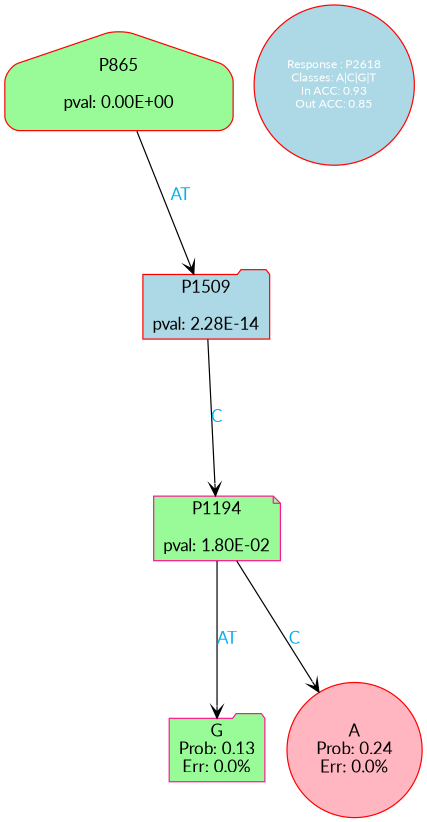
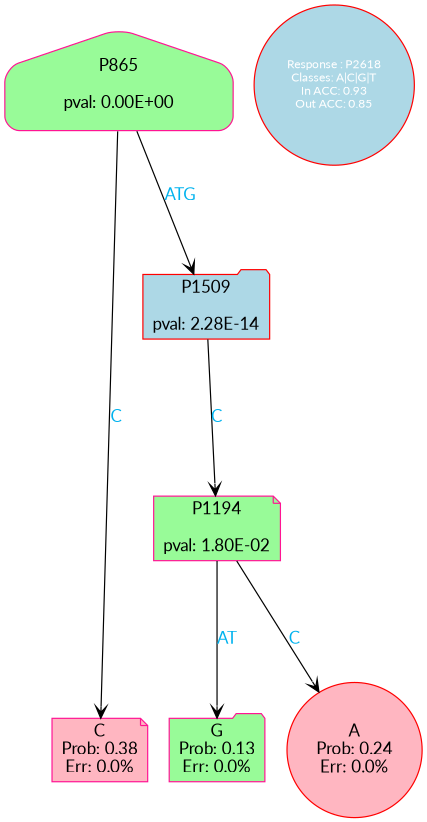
node "P865 pval: 0.00E+00": color red -> deeppink
edge "P865 pval: 0.00E+00" -> "P1509 pval: 2.28E-14": label "AT" -> "ATG"
node "C Prob: 0.38 Err: 0.0%": added
